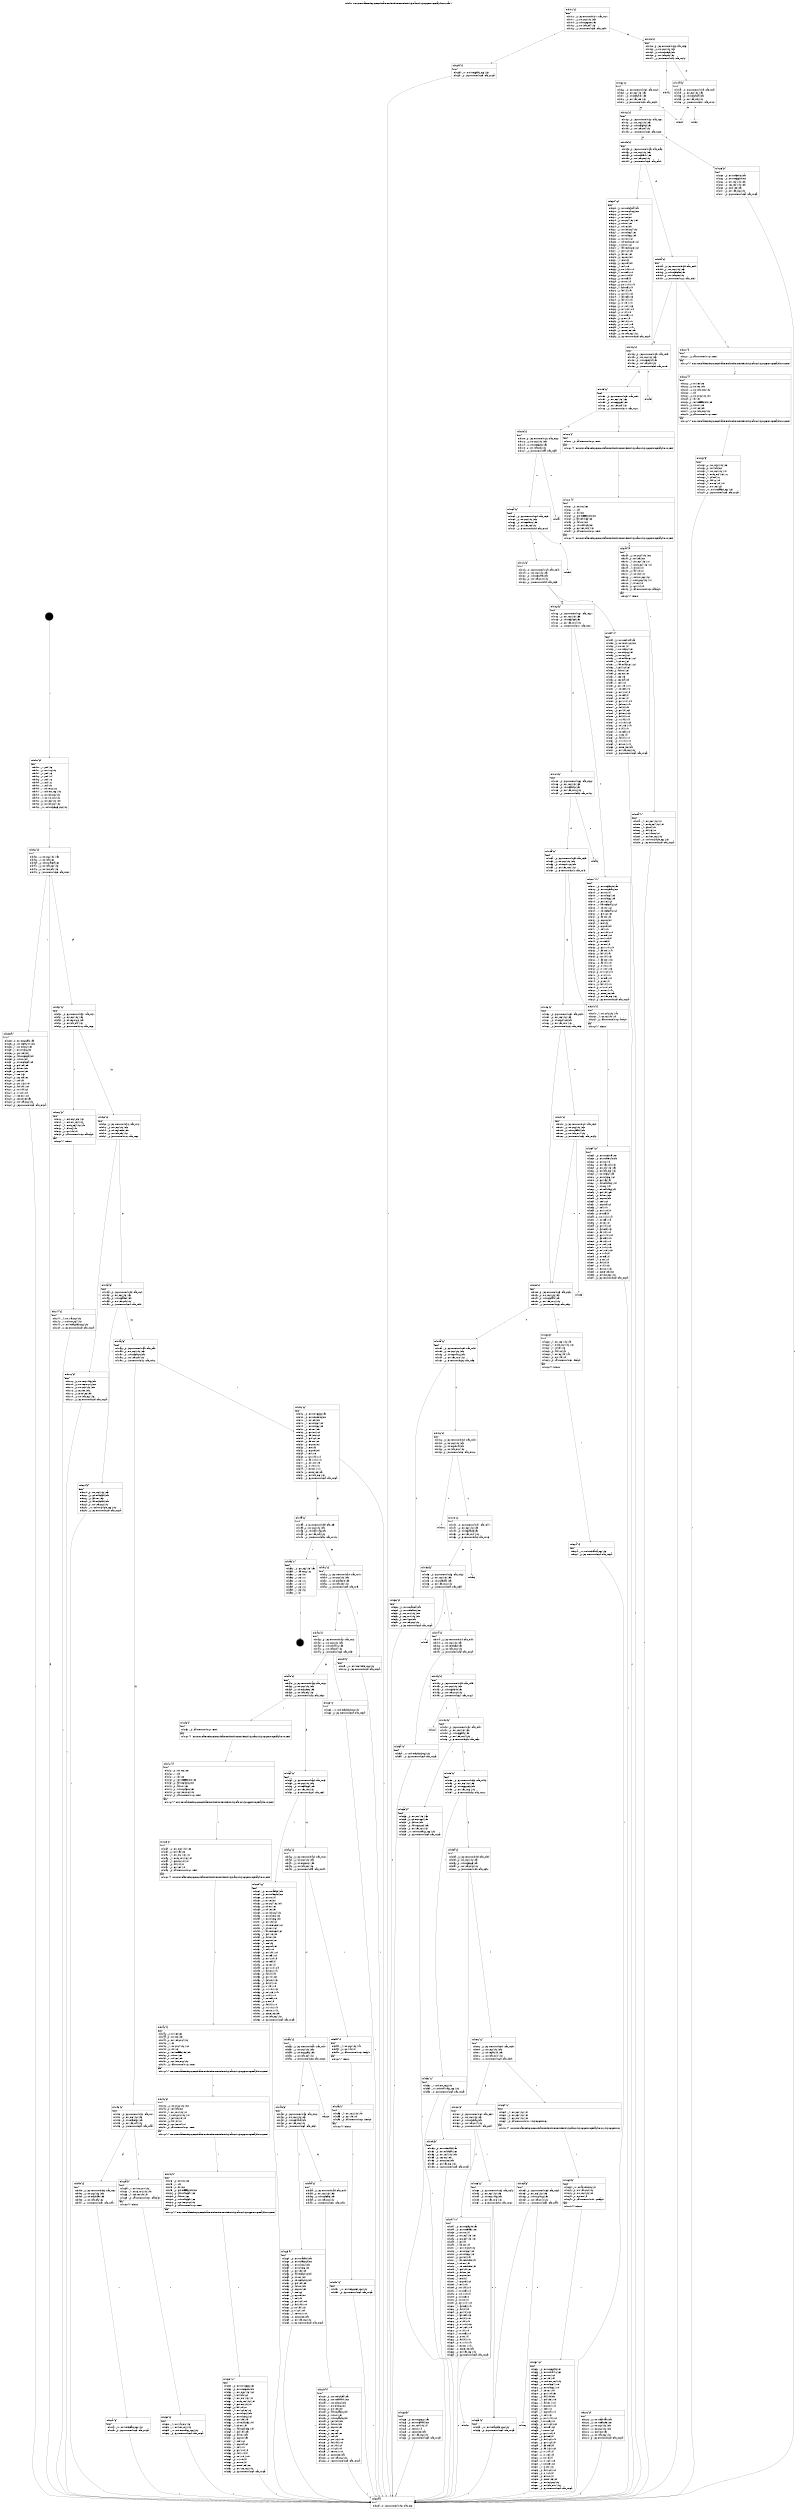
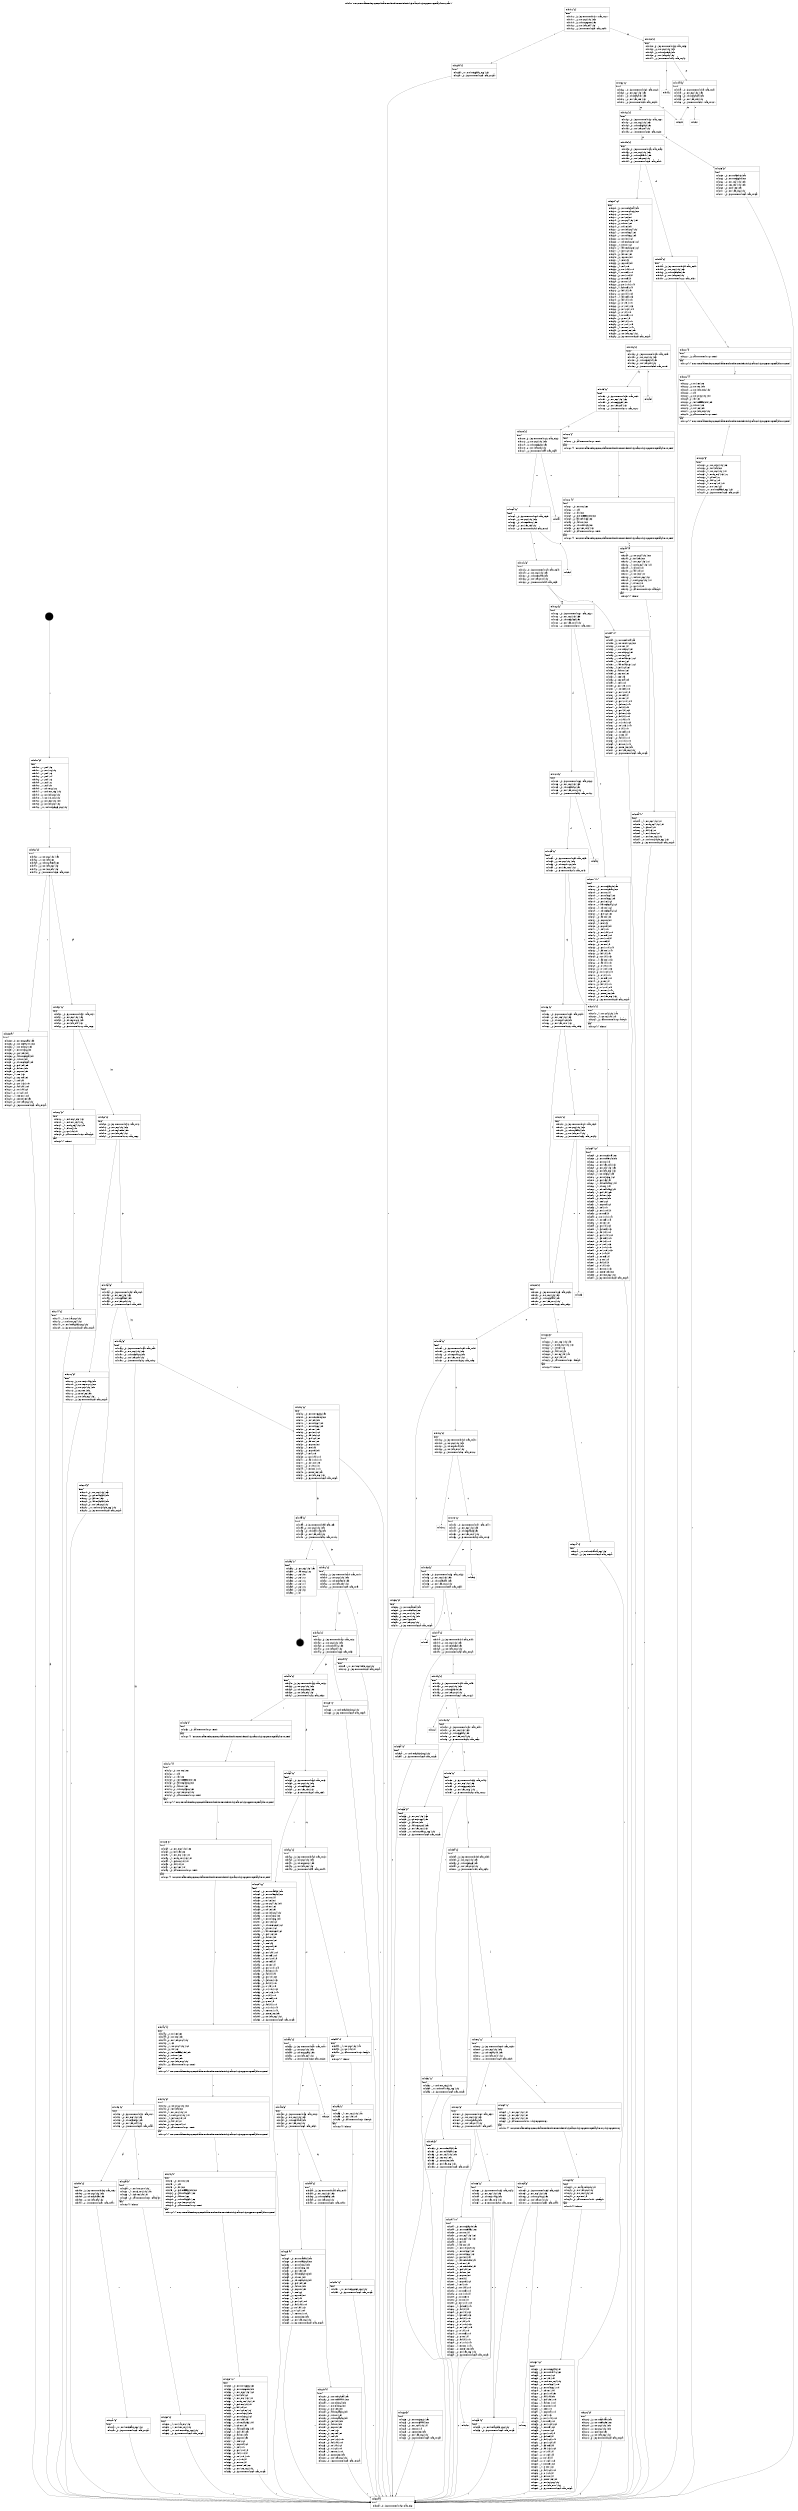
edge "0x401bba [28]" -> "0x401bd6 [28]": removed, label "18"
